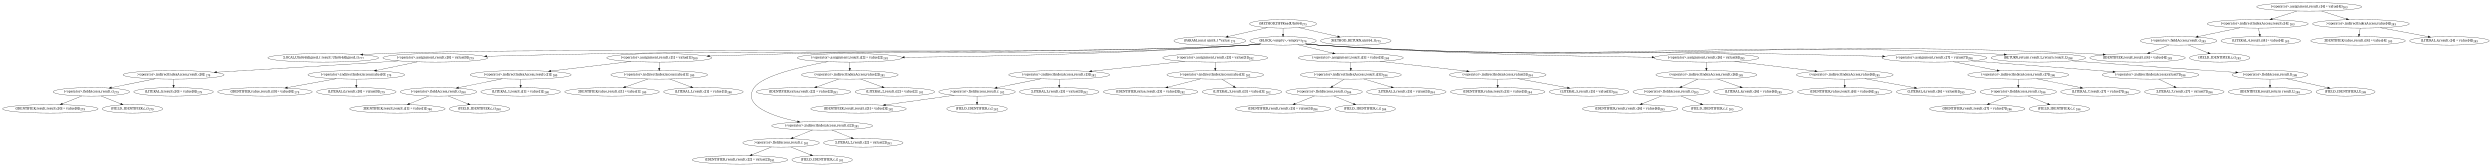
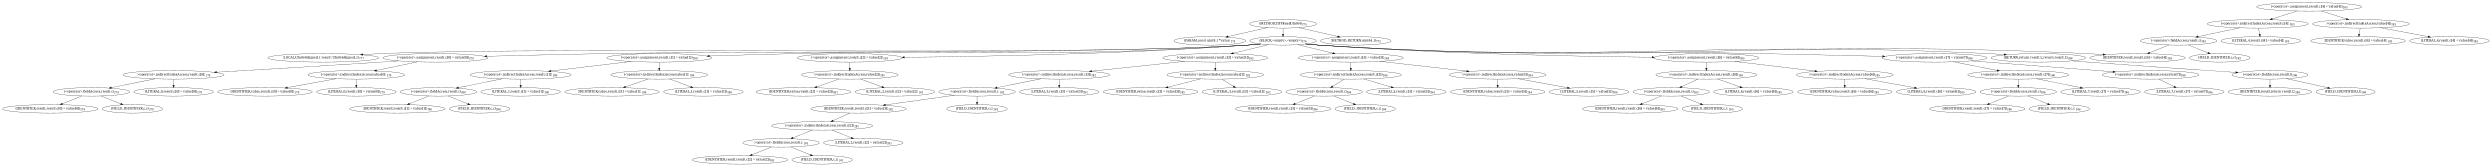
edge "(BLOCK,<empty>,<empty>)" -> "(<operator>.assignment,result.c[3] = value[3])": added
edge "(<operator>.assignment,result.c[2] = value[2])" -> "(<operator>.indirectIndexAccess,result.c[2])": now "(IDENTIFIER,result,result.c[3] = value[3])" -> "(<operator>.indirectIndexAccess,result.c[2])"
